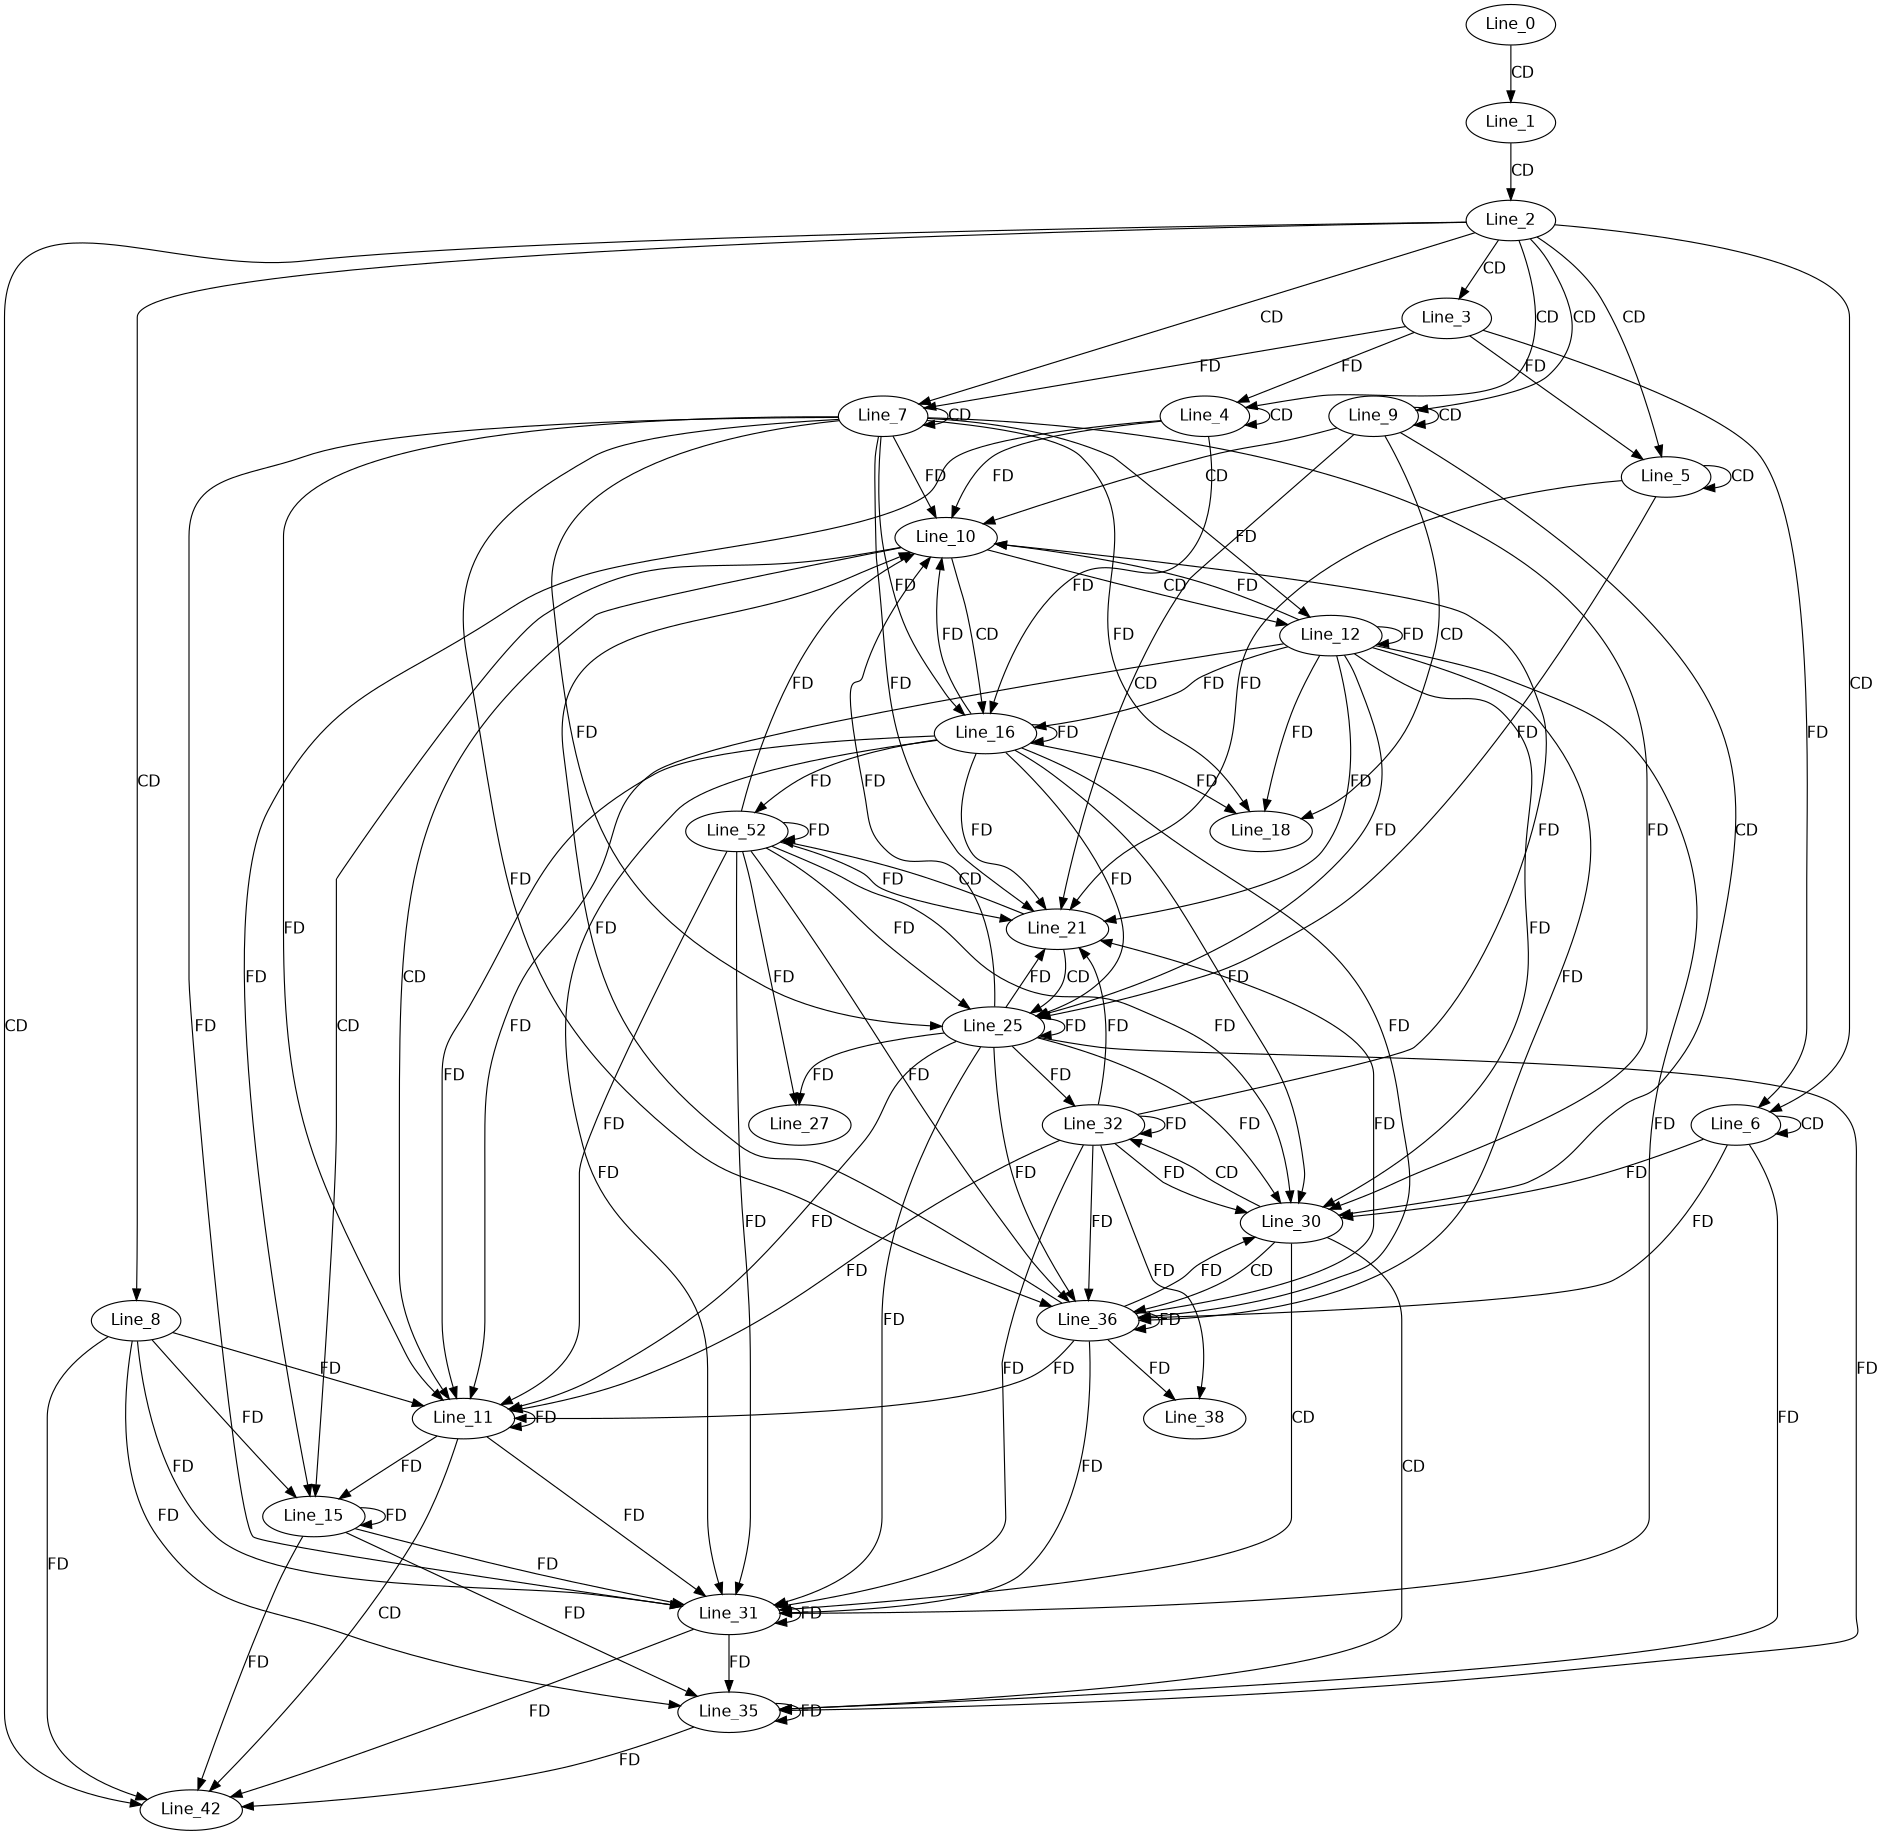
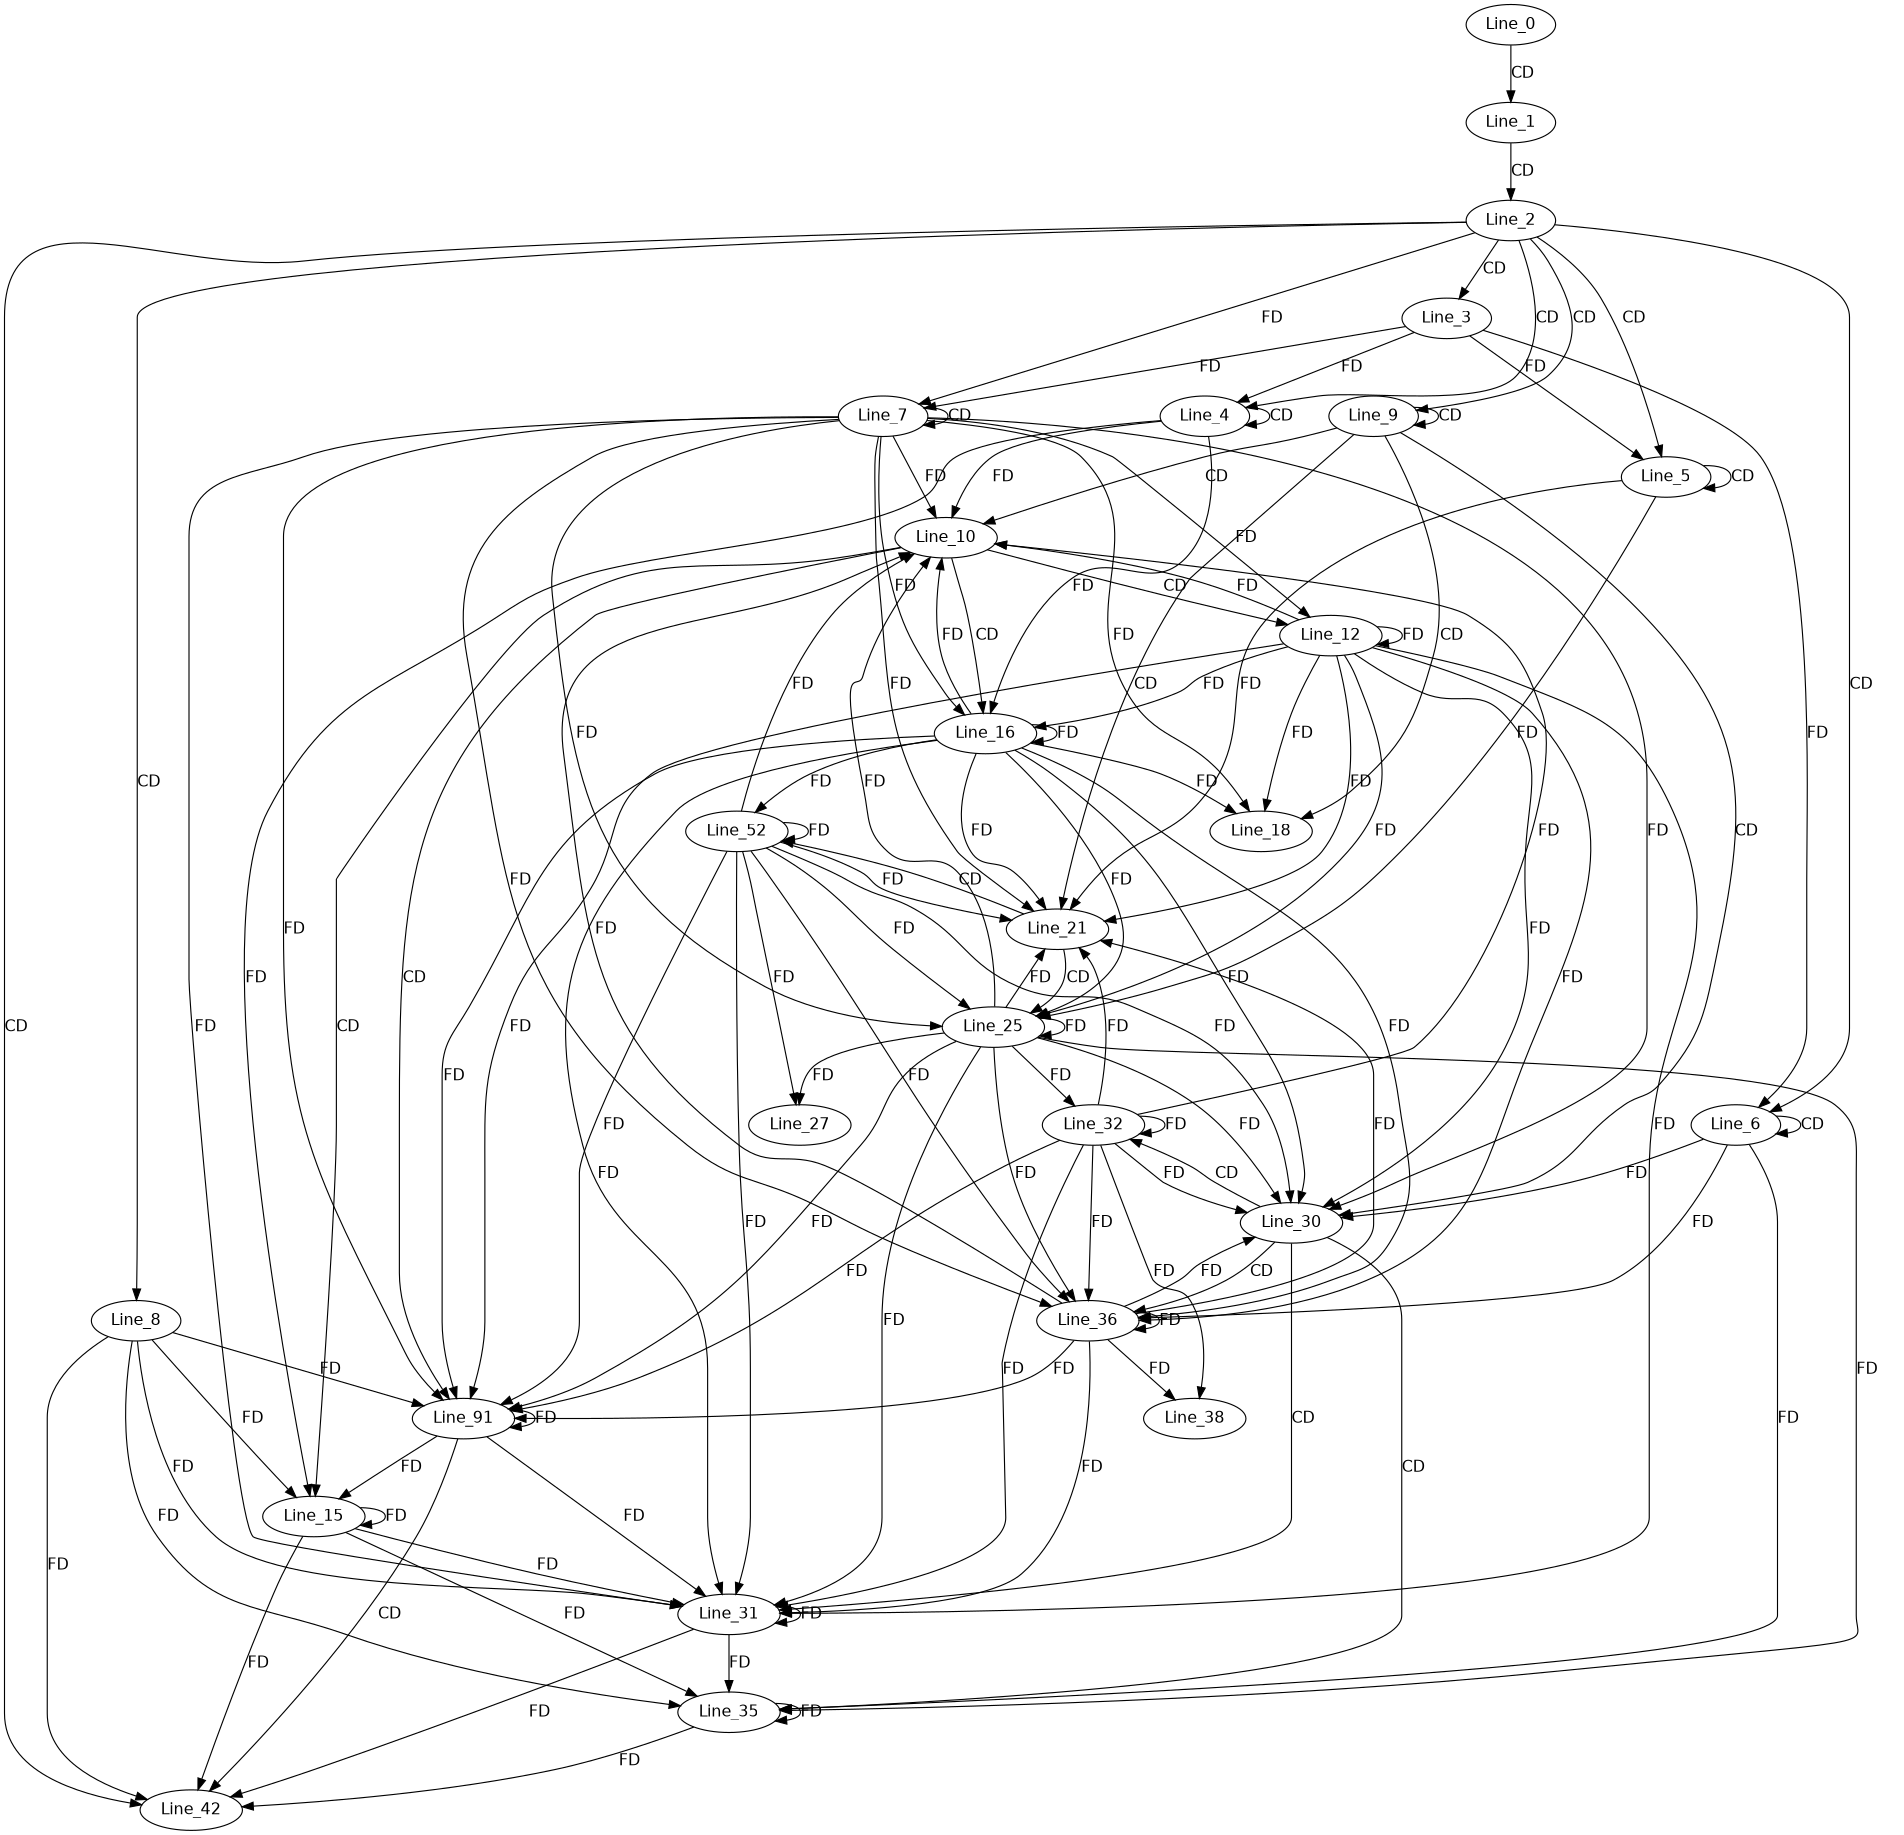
edge "Line_2" -> "Line_7": label "CD" -> "FD"
node "Line_11": label "Line_11" -> "Line_91"
